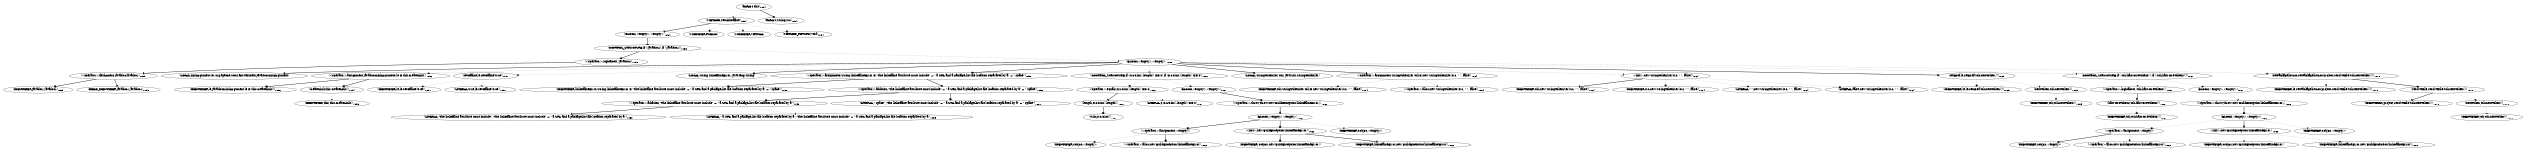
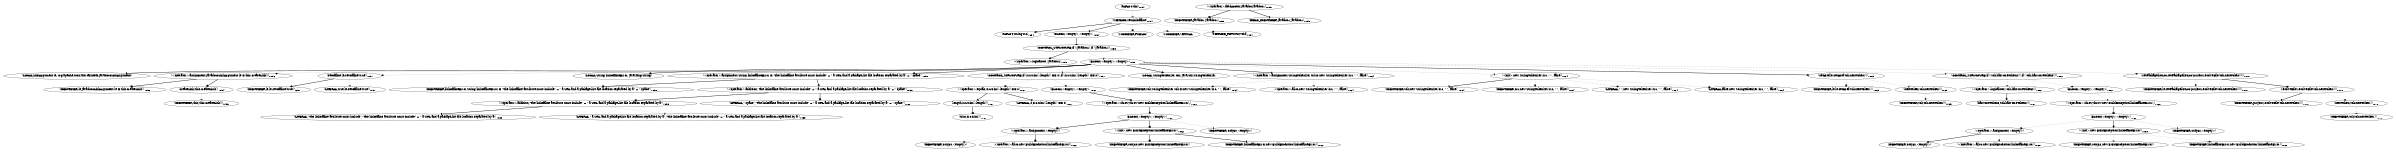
edge "(PARAM,this)" -> "(PARAM,String src)": now "(METHOD,setLinkoffline)" -> "(PARAM,String src)"
edge "(<operator>.logicalNot,!javadoc1)" -> "(<operator>.fieldAccess,Javadoc.javadoc1)": removed
edge "(setOffline,le.setOffline(true))" -> "(IDENTIFIER,le,le.setOffline(true))": style dotted -> bold
edge "(<operator>.equals,src.trim().length() == 0)" -> "(LITERAL,0,src.trim().length() == 0)": style dotted -> bold
node "(IDENTIFIER,tok,tok.hasMoreTokens())": removed
